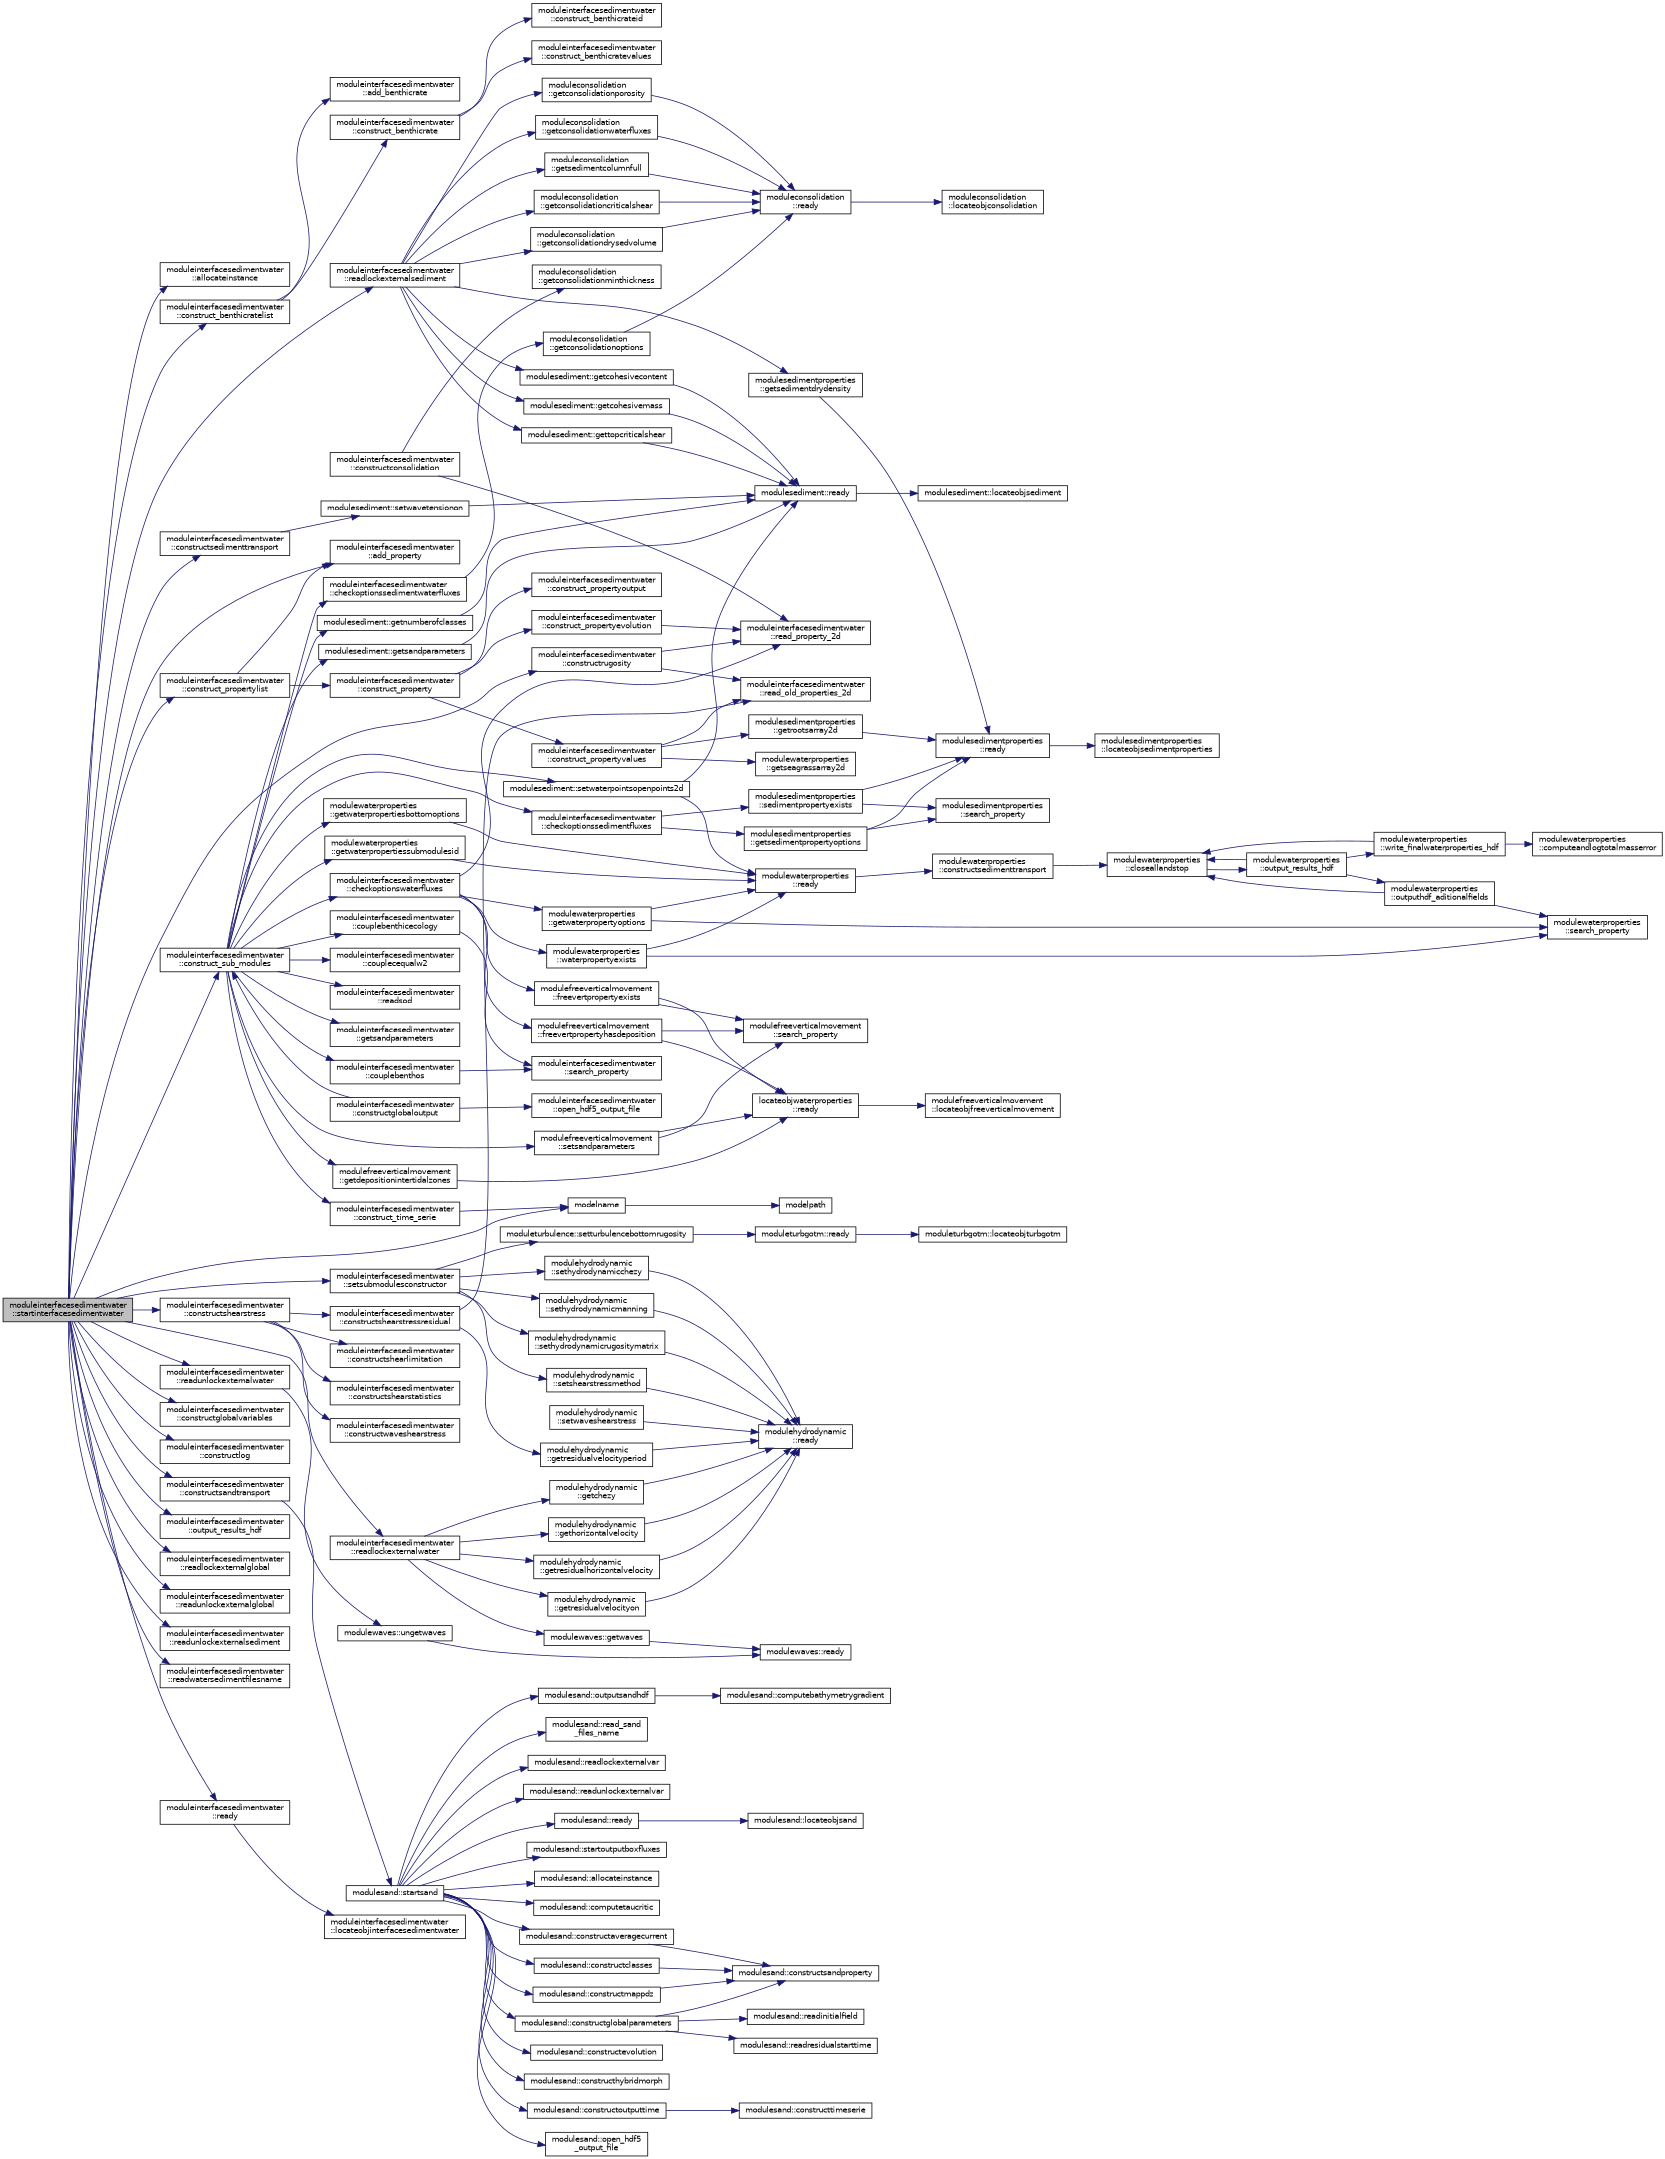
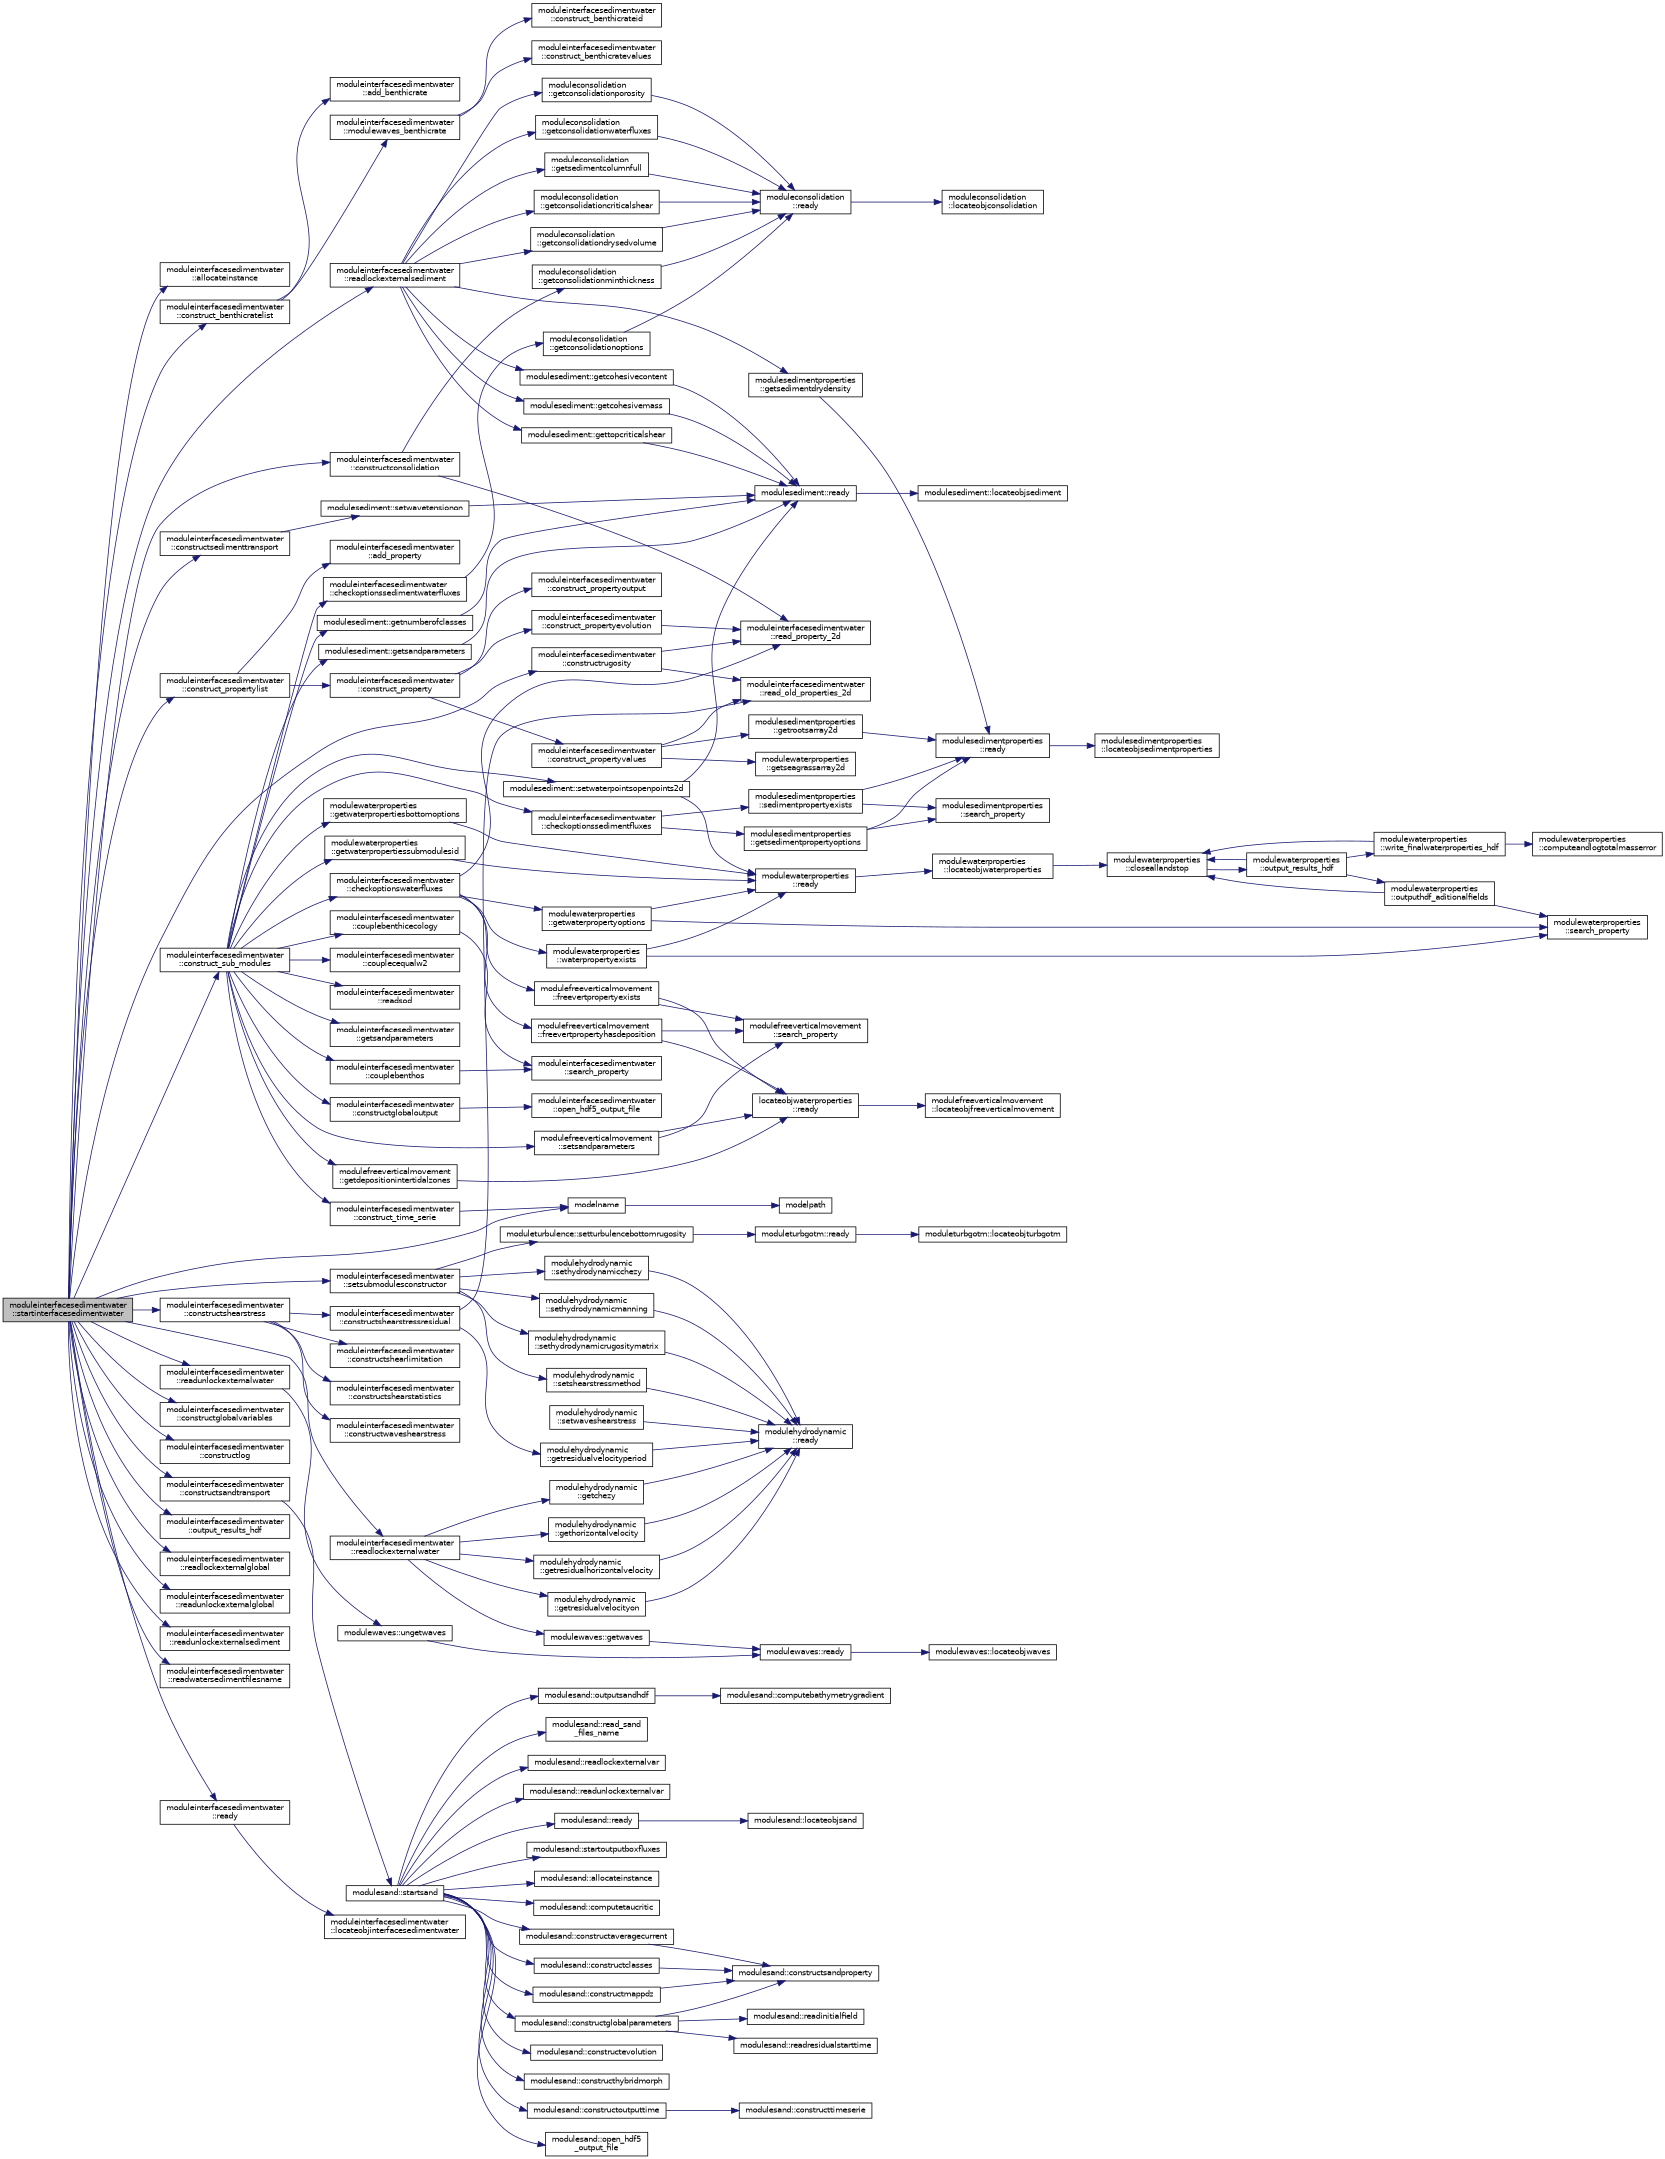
node "moduleinterfacesedimentwater ::construct_benthicrate": label "moduleinterfacesedimentwater ::construct_benthicrate" -> "moduleinterfacesedimentwater ::modulewaves_benthicrate"
edge "moduleconsolidation ::getconsolidationminthickness" -> "moduleconsolidation ::ready": added
edge "moduleinterfacesedimentwater ::startinterfacesedimentwater" -> "moduleinterfacesedimentwater ::add_property": now "moduleinterfacesedimentwater ::startinterfacesedimentwater" -> "moduleinterfacesedimentwater ::constructconsolidation"
node "modulewaterproperties ::constructsedimenttransport": label "modulewaterproperties ::constructsedimenttransport" -> "modulewaterproperties ::locateobjwaterproperties"
edge "moduleinterfacesedimentwater ::constructglobaloutput" -> "moduleinterfacesedimentwater ::construct_sub_modules": reversed
node "modulewaves::locateobjwaves": added
